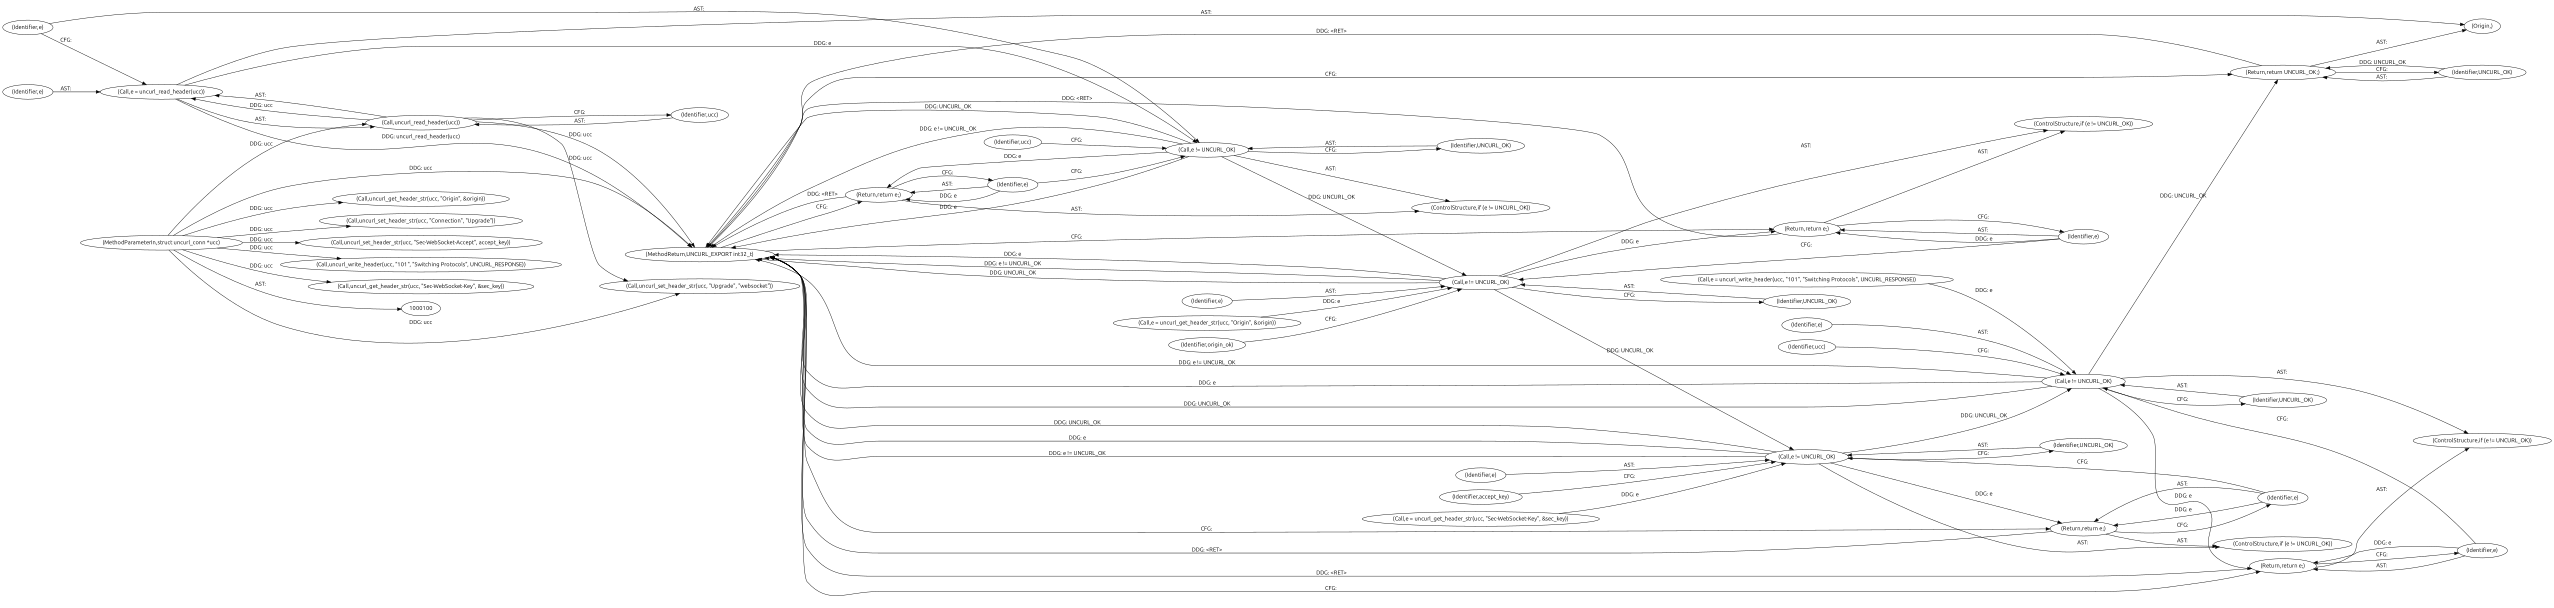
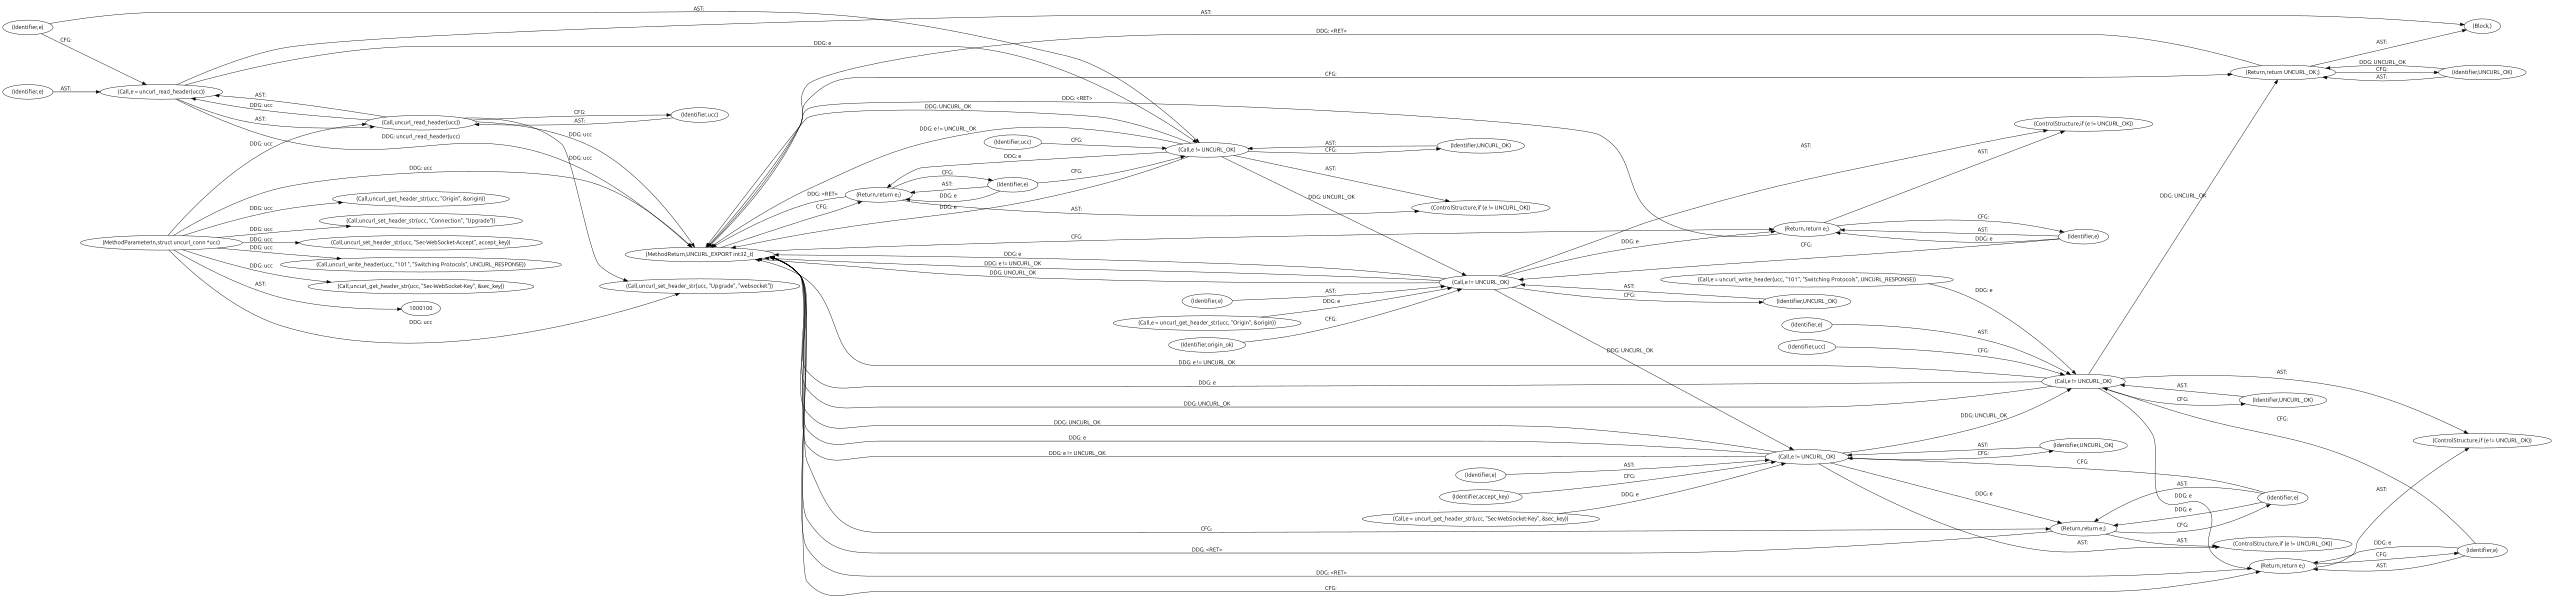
node "(Origin,)": label "(Origin,)" -> "(Block,)"
